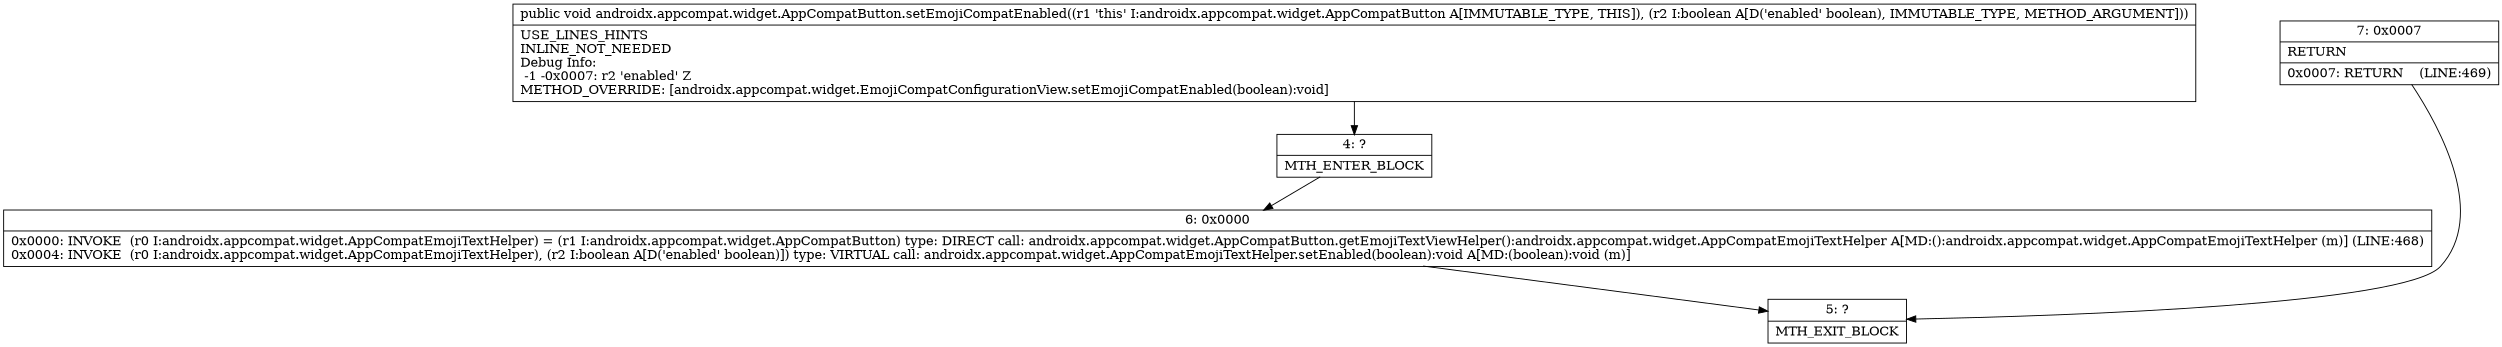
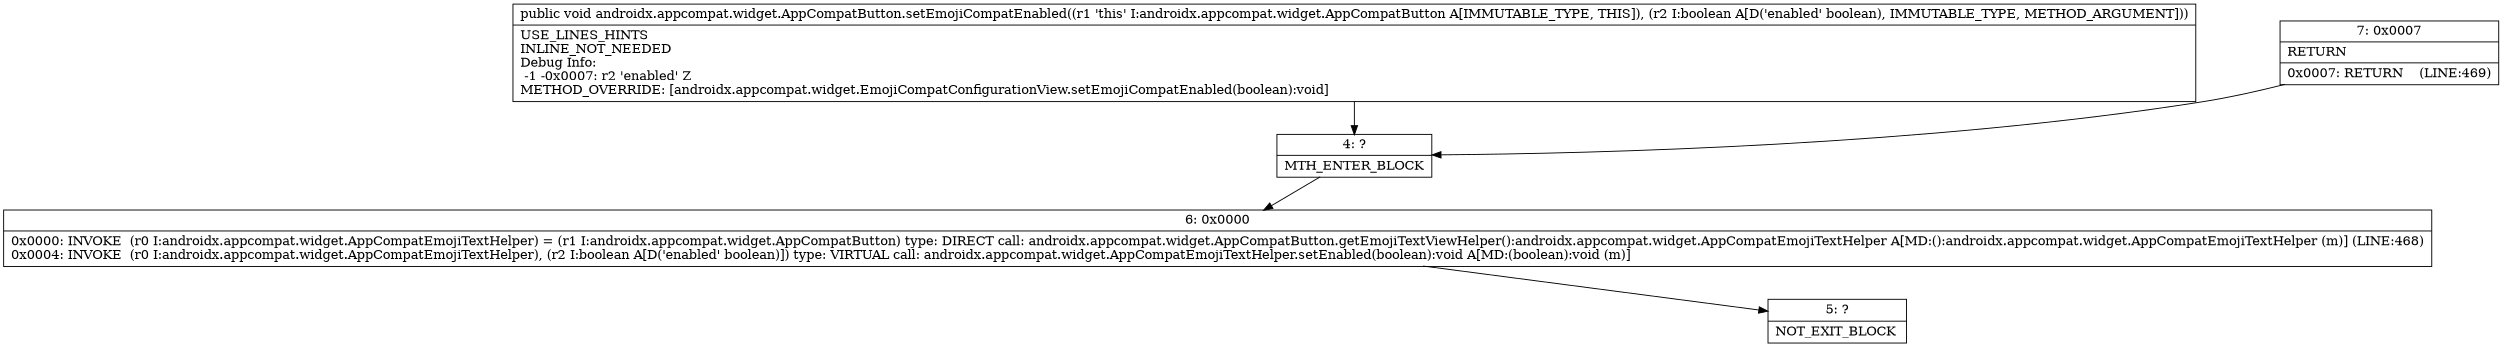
edge "7: 0x0007" -> "5: ?": now "7: 0x0007" -> "4: ?"
node "5: ?": text "MTH_EXIT_BLOCK" -> "NOT_EXIT_BLOCK"
